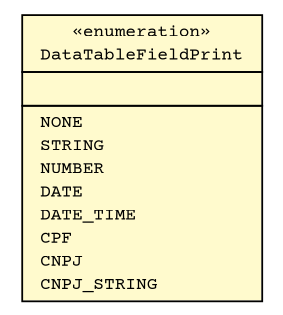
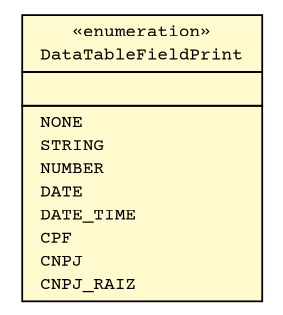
node "DataTableFieldPrint": text "CNPJ_STRING" -> "CNPJ_RAIZ"
